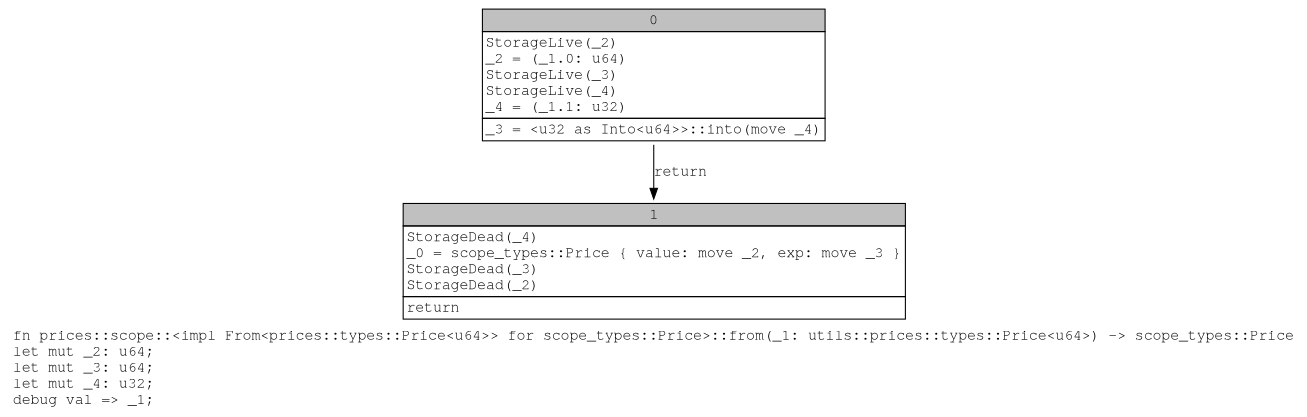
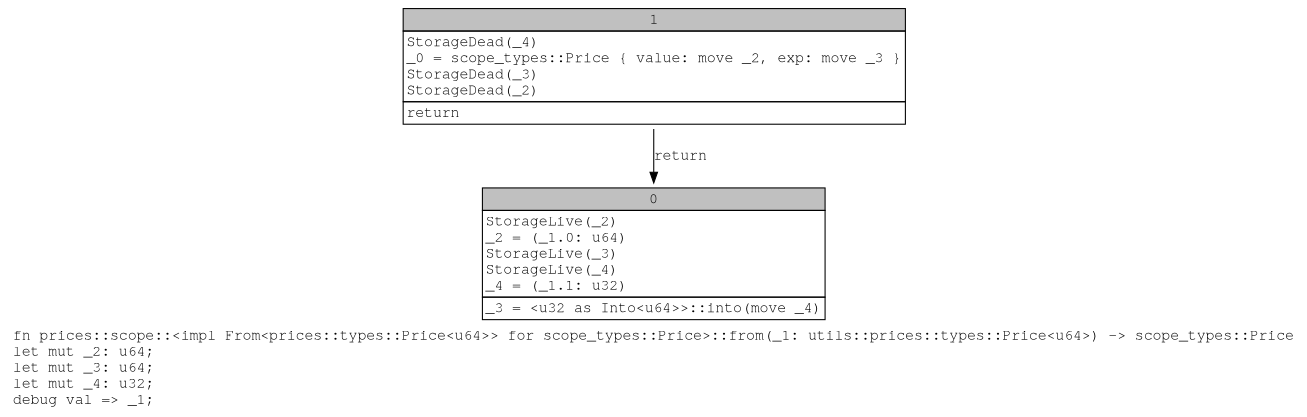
edge "0" -> "1": reversed
